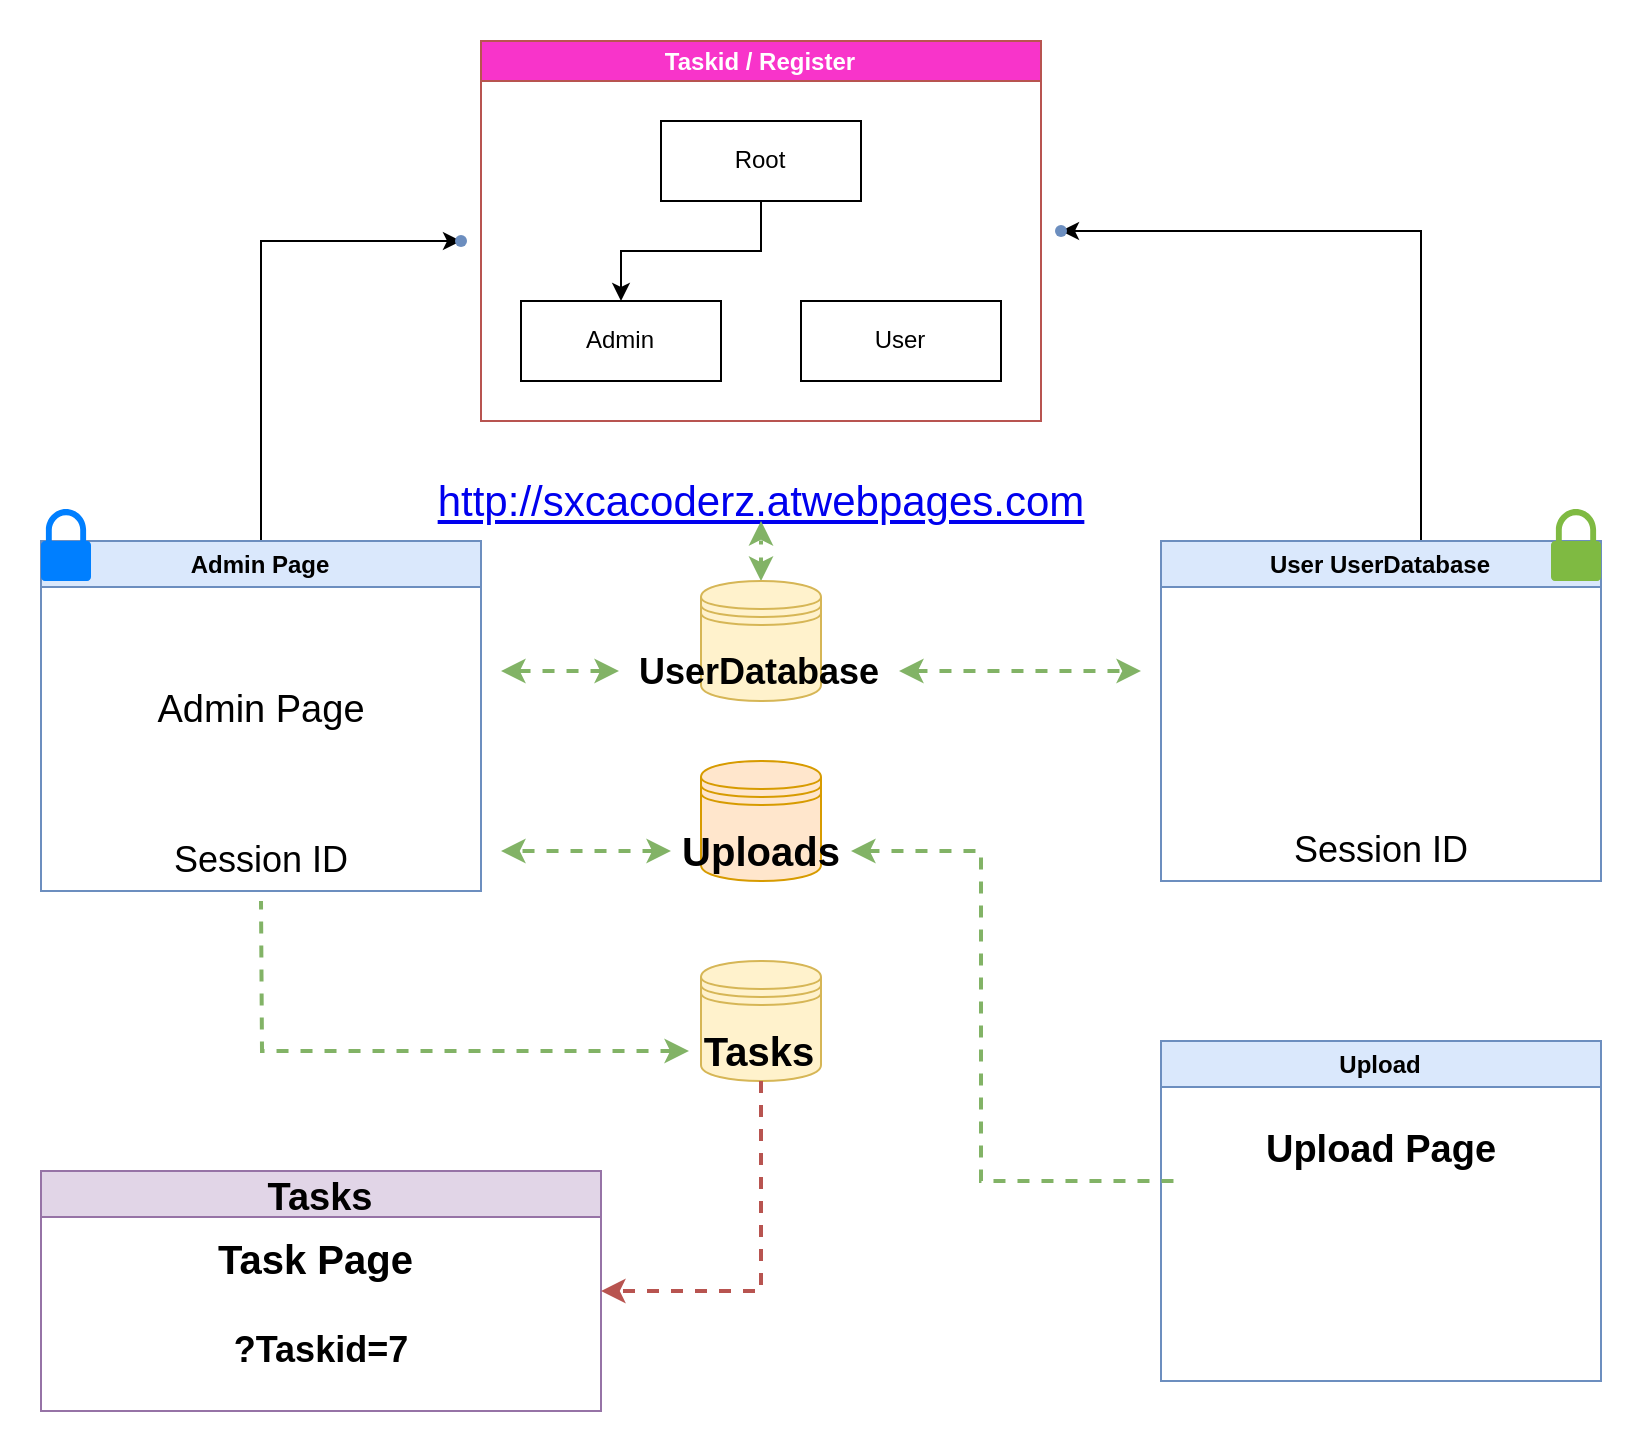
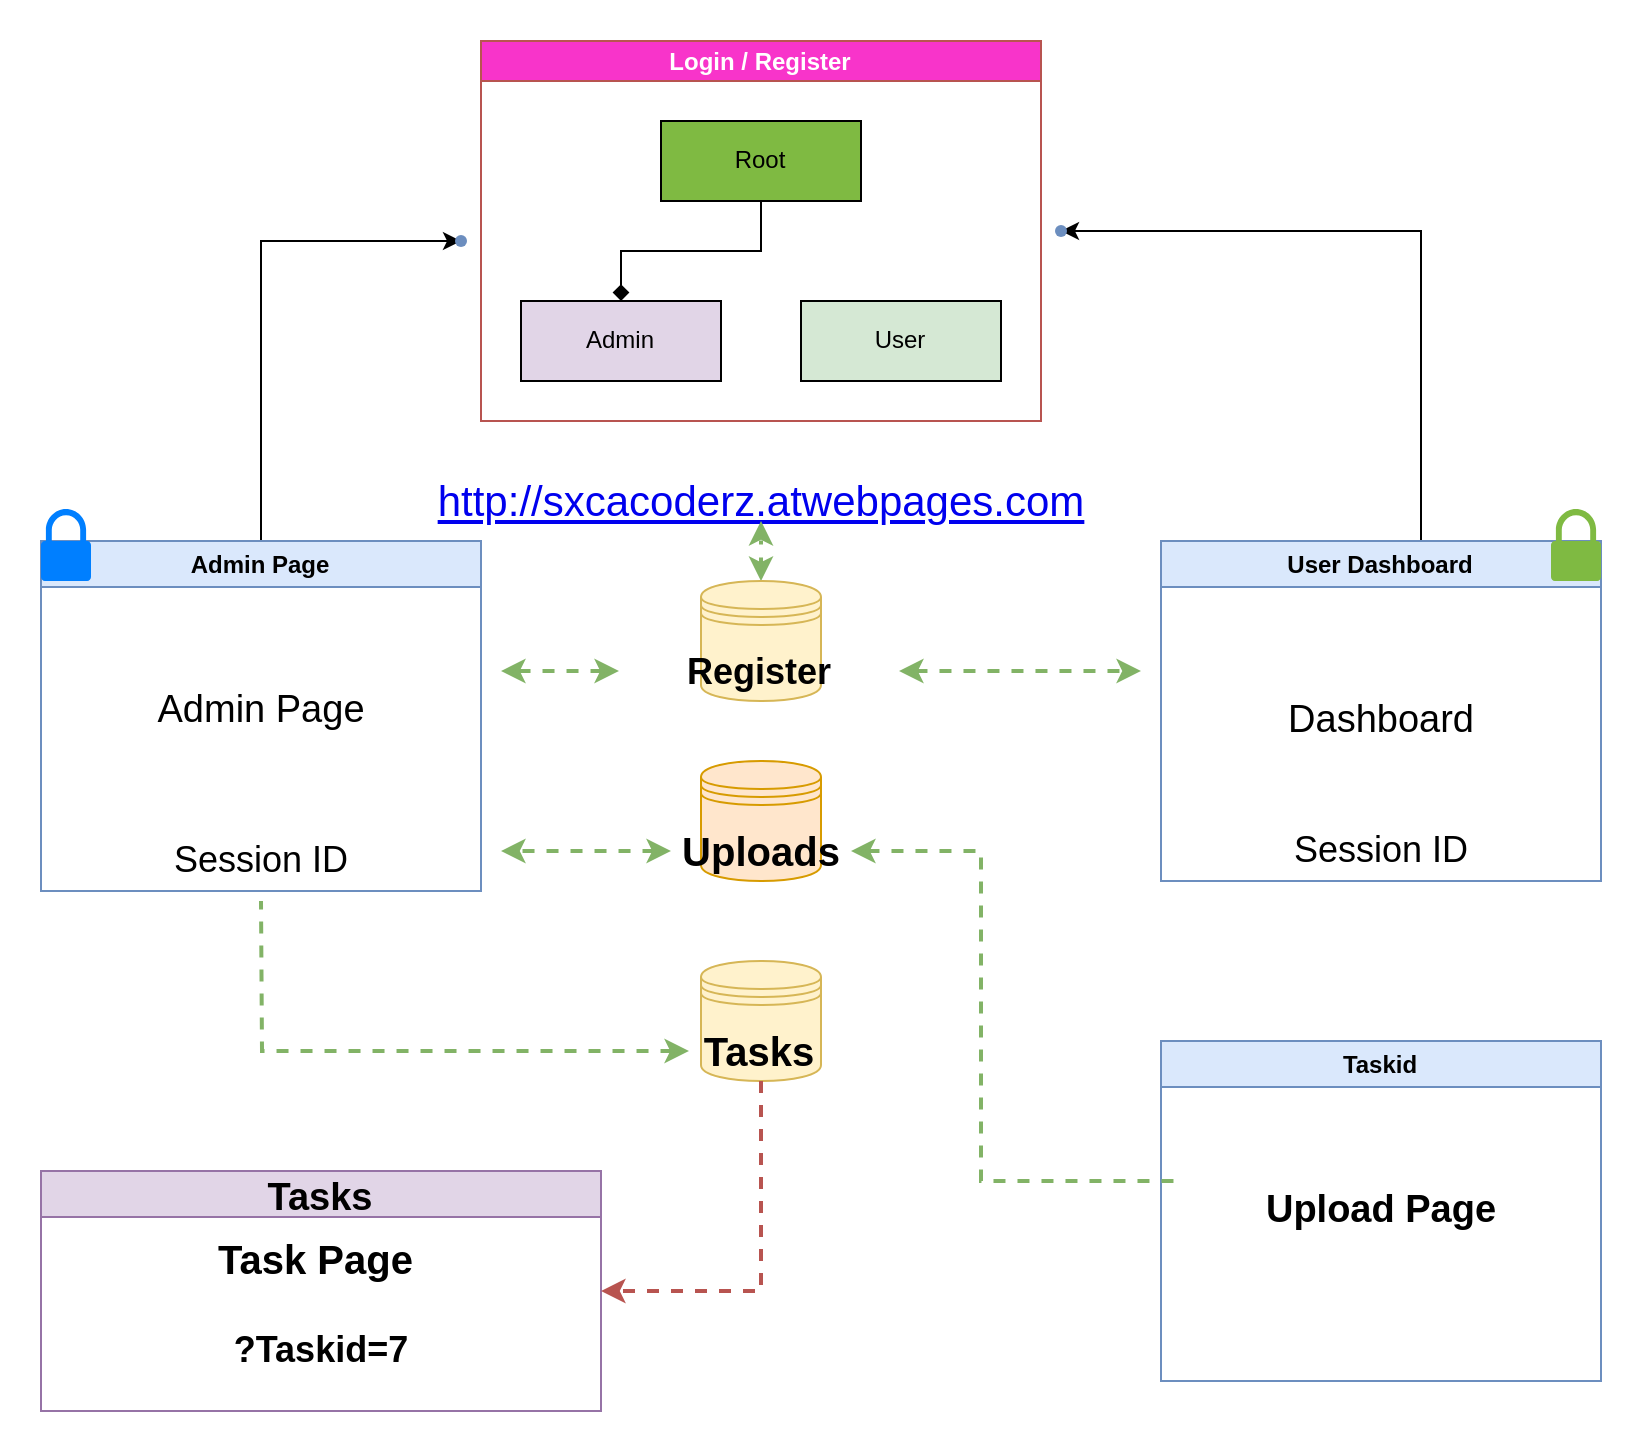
node "Taskid / Register": label "Taskid / Register" -> "Login / Register"
node "Root": fillcolor #ffffff -> #7fba42
edge "Root" -> "Admin": arrowhead classic -> diamond
node "Admin": fillcolor #ffffff -> #e1d5e7
node "User": fillcolor #ffffff -> #d5e8d4
node "User UserDatabase": label "User UserDatabase" -> "User Dashboard"
node "UserDatabase": label "UserDatabase" -> "Register"
node "Dashboard": added
node "Upload": label "Upload" -> "Taskid"
node "Upload Page": moved (1381, 1151) -> (1381, 1211)
